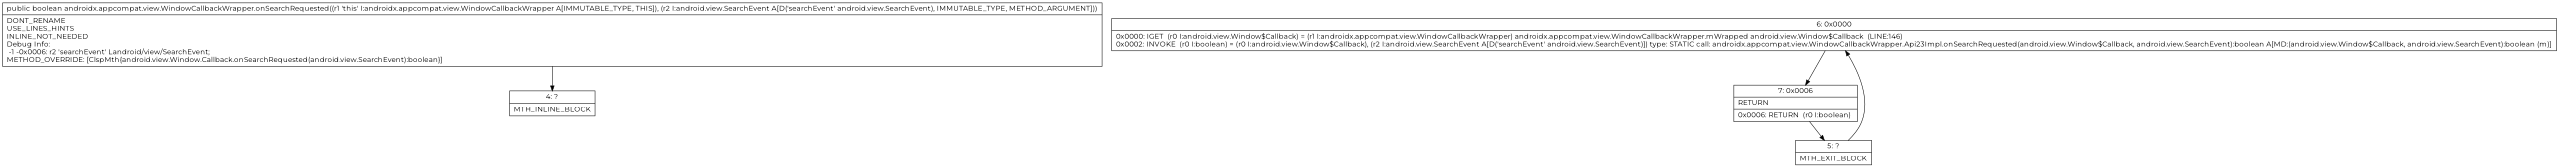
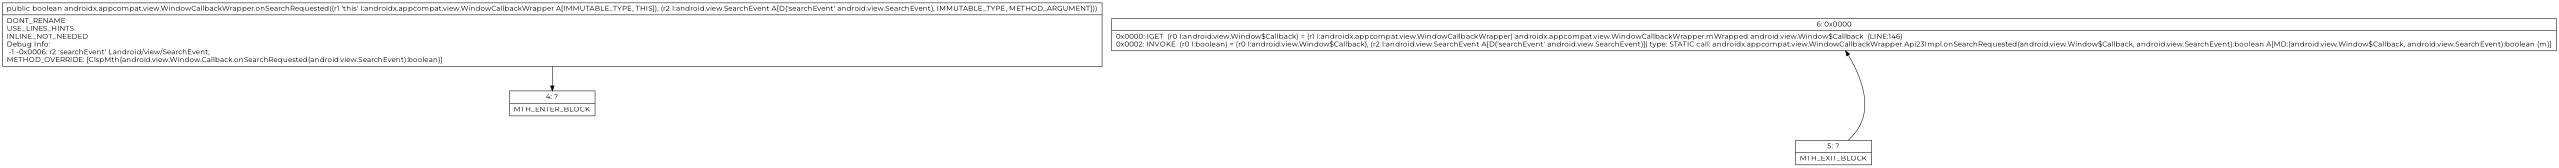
node "7: 0x0006": removed
node "4: ?": text "MTH_INLINE_BLOCK" -> "MTH_ENTER_BLOCK"
